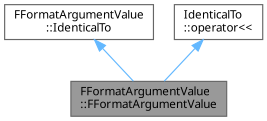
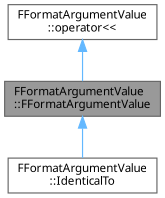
node "IdenticalTo ::operator<<": label "IdenticalTo ::operator<<" -> "FFormatArgumentValue ::operator<<"
edge "FFormatArgumentValue ::FFormatArgumentValue" -> "FFormatArgumentValue ::IdenticalTo": reversed
